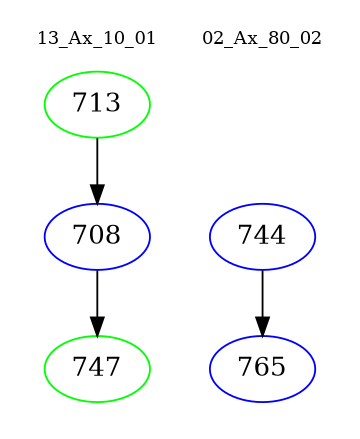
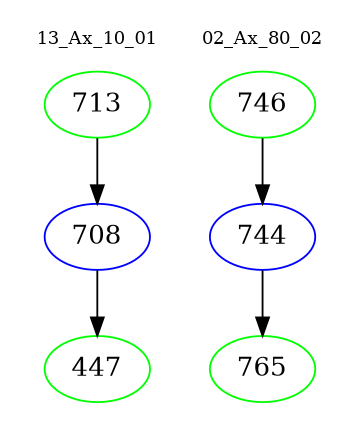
node "746": added
node "747": label "747" -> "447"
node "765": color blue -> green
